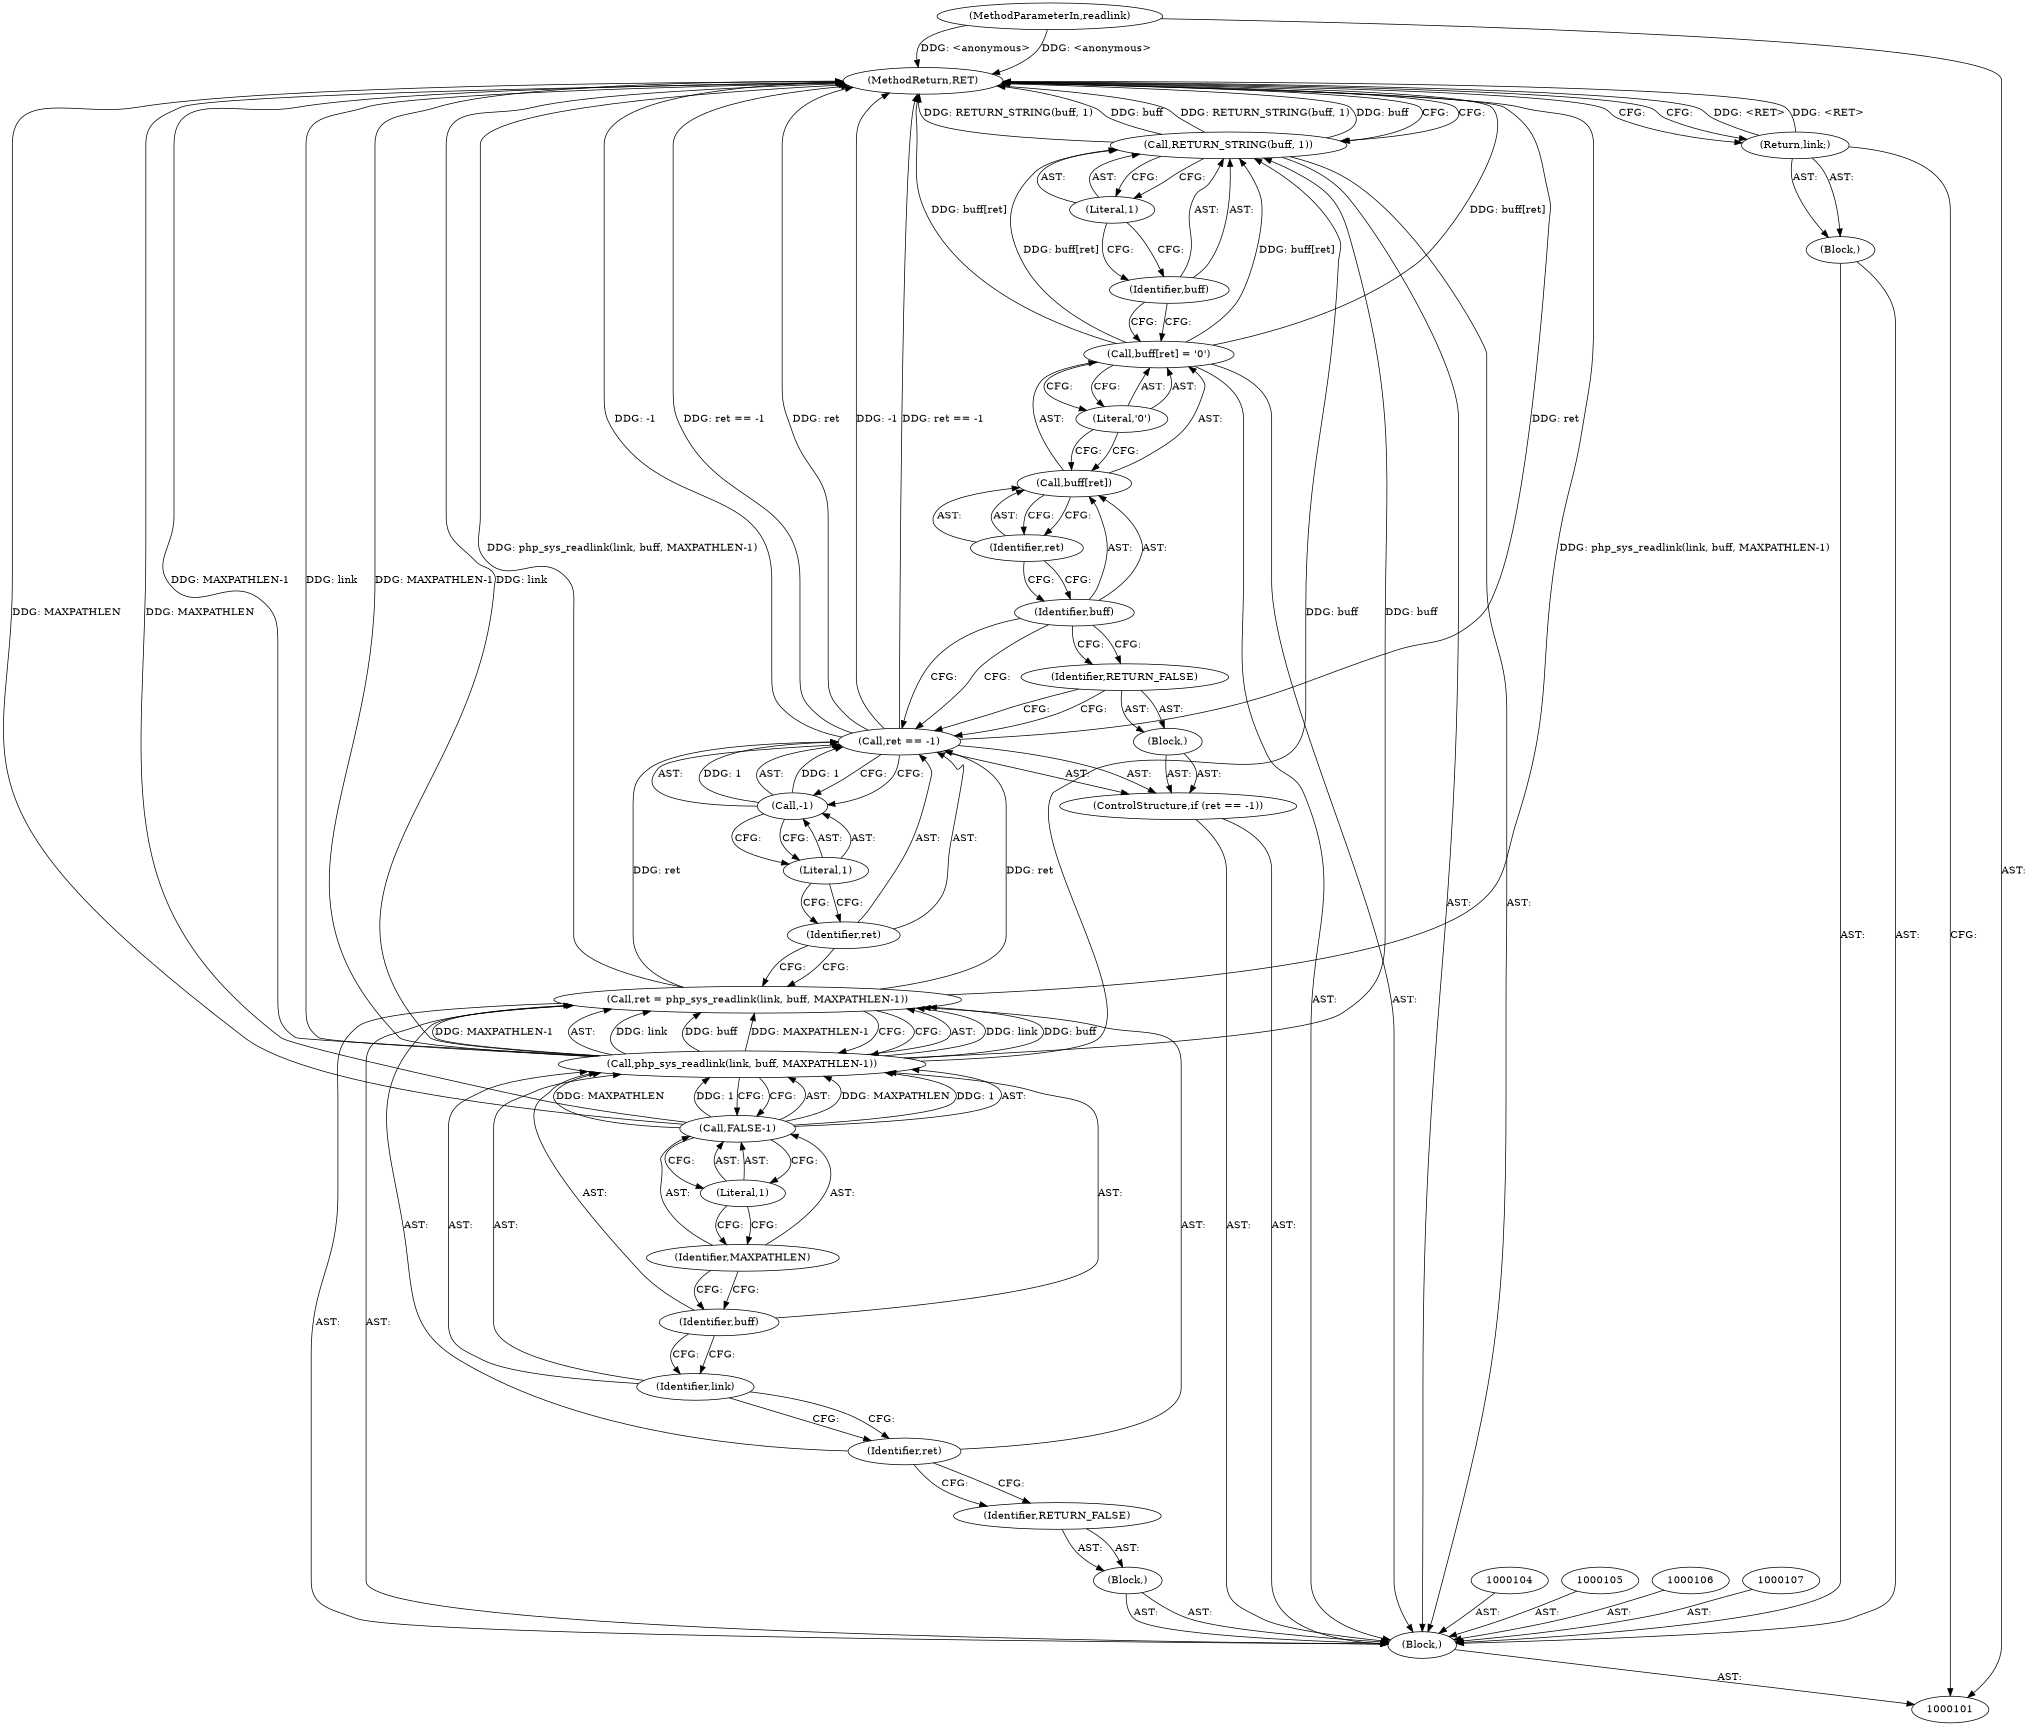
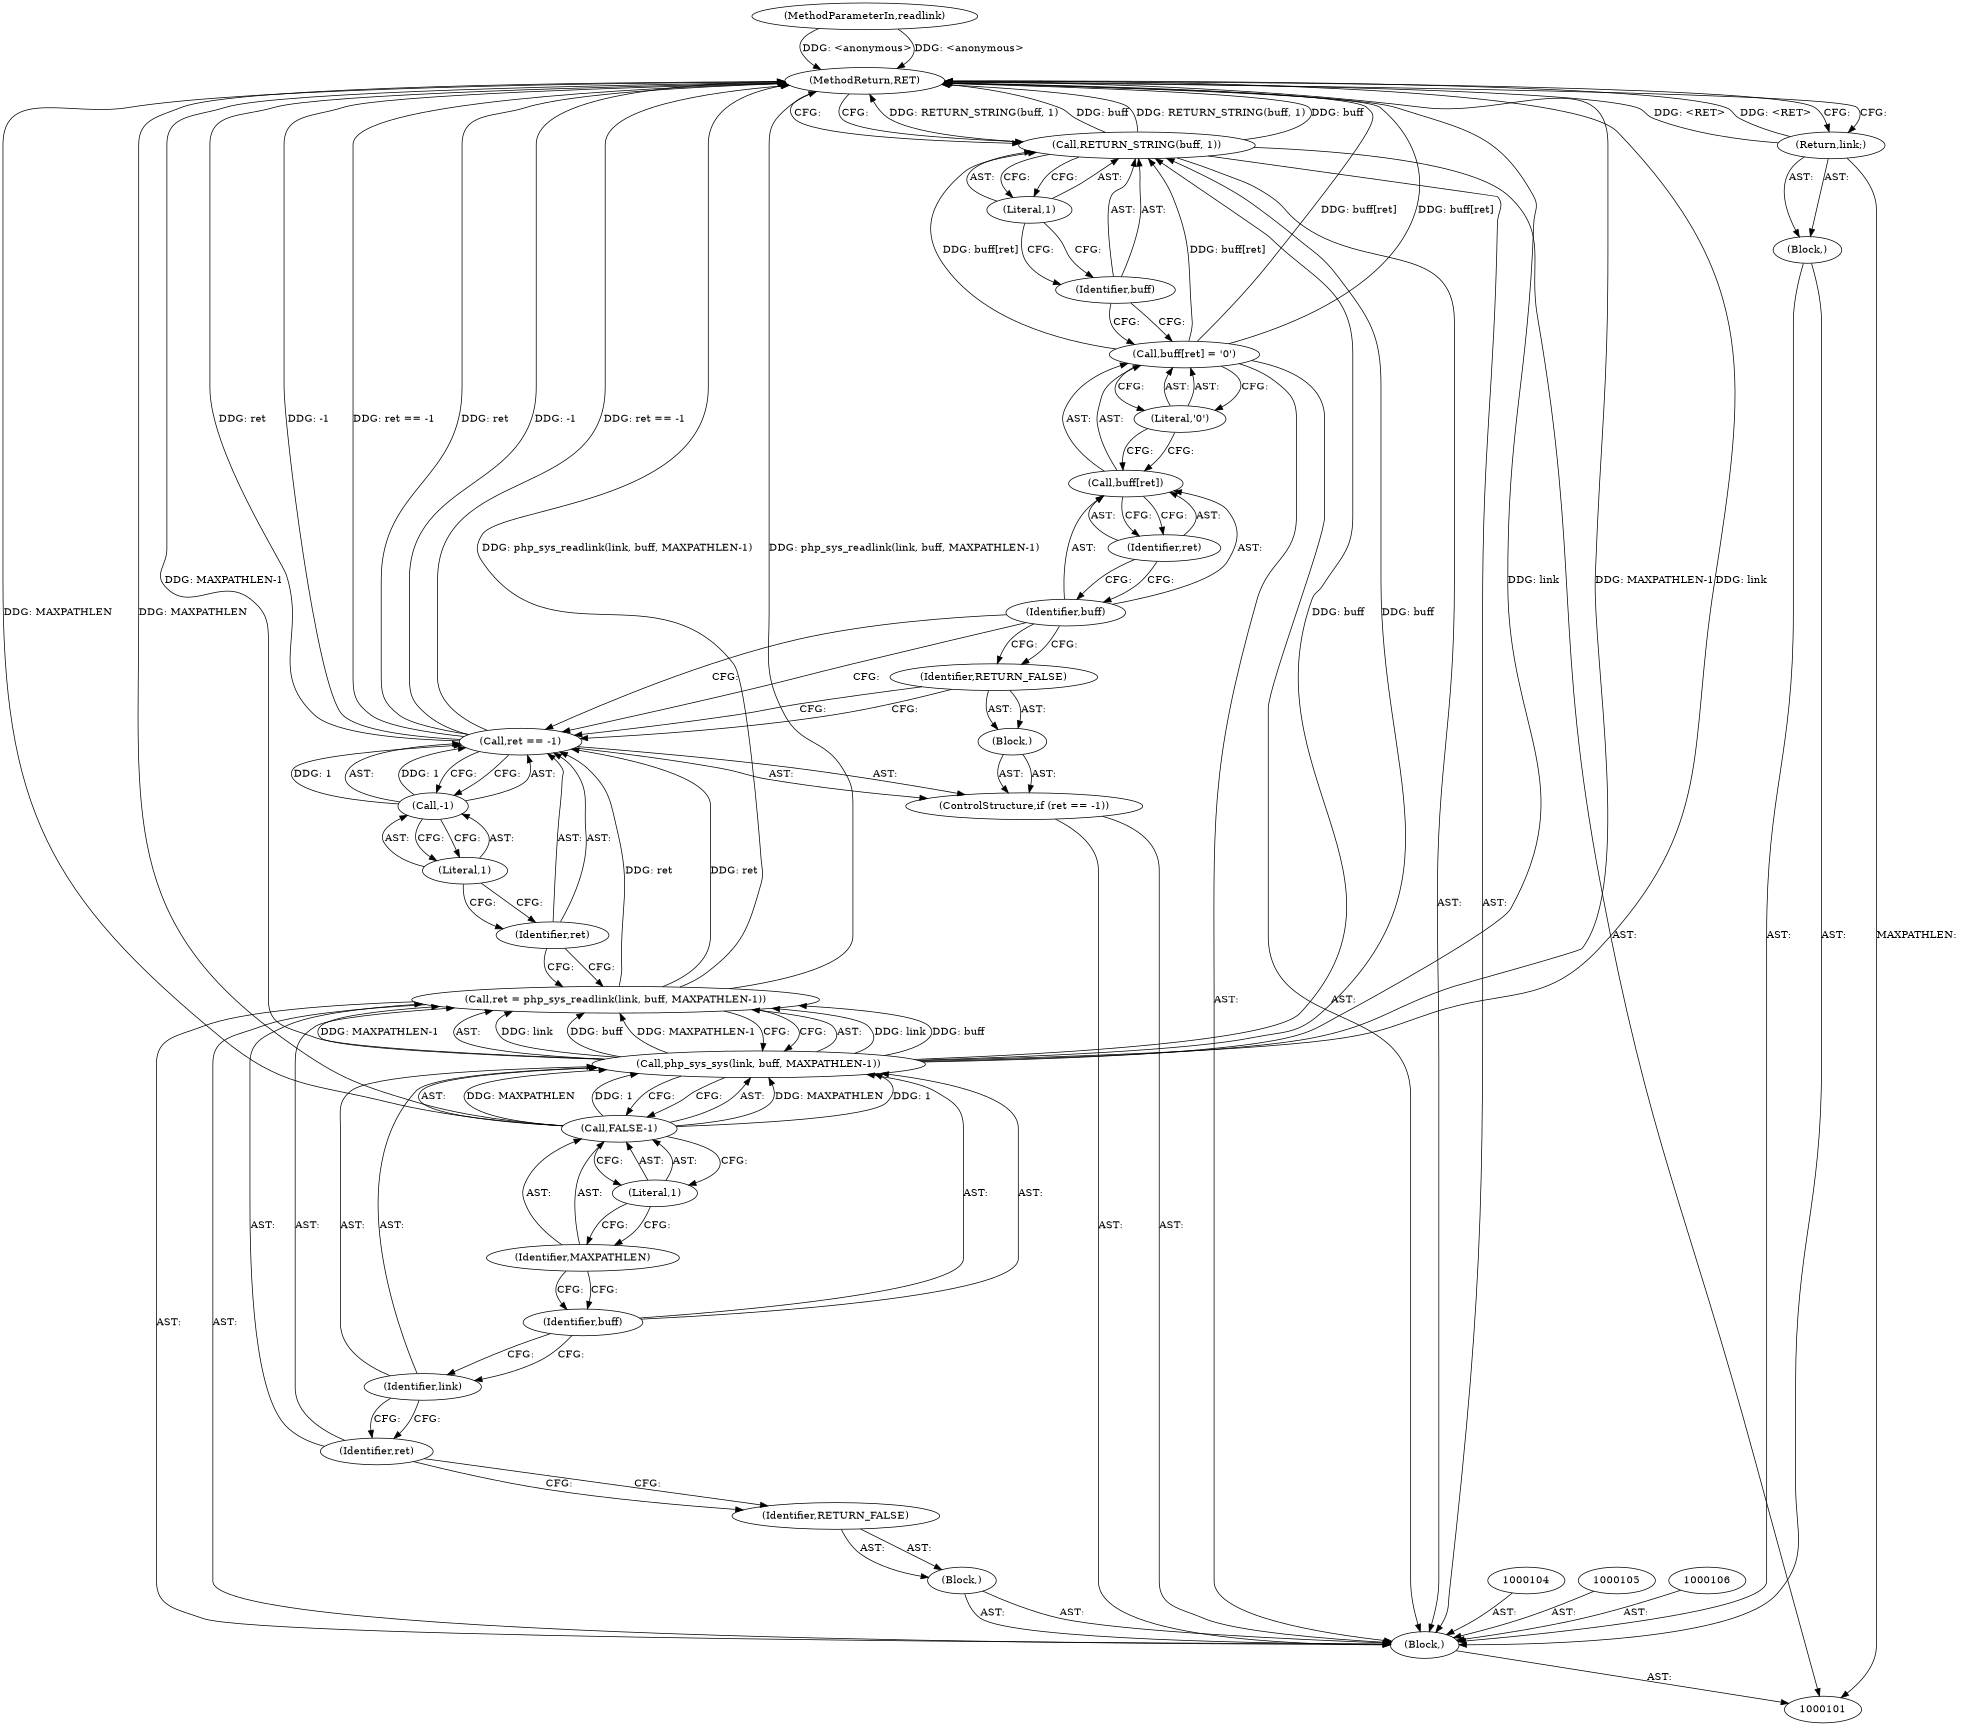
edge "(MethodParameterIn,readlink)" -> "1000101": now "(Call,RETURN_STRING(buff, 1))" -> "1000101"
edge "(Return,link;)" -> "1000101": label "CFG: " -> "MAXPATHLEN: "
node "(Call,php_sys_readlink(link, buff, MAXPATHLEN-1))": label "(Call,php_sys_readlink(link, buff, MAXPATHLEN-1))" -> "(Call,php_sys_sys(link, buff, MAXPATHLEN-1))"
node "1000107": removed
